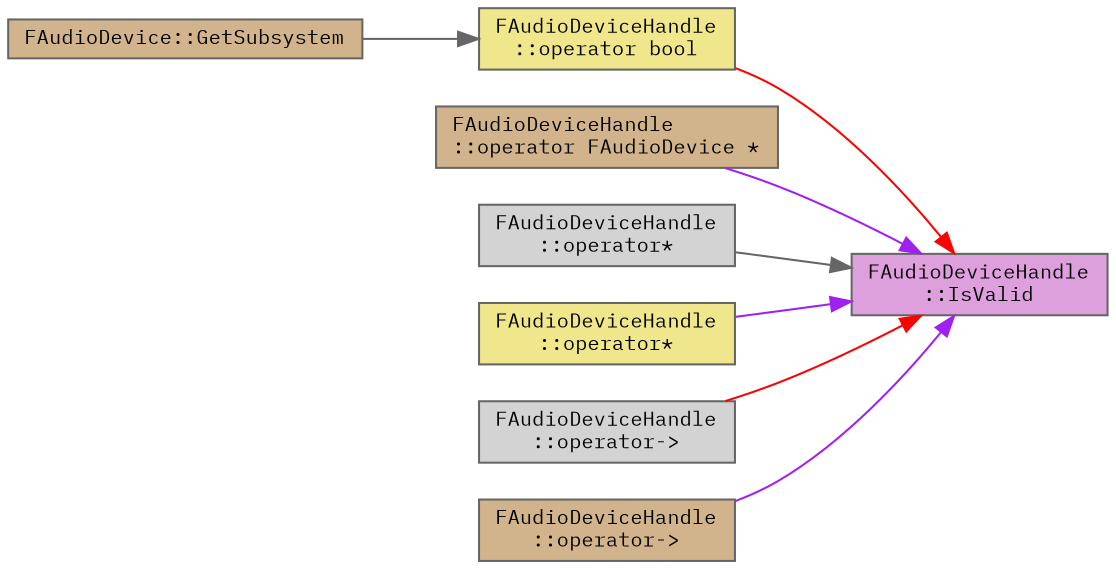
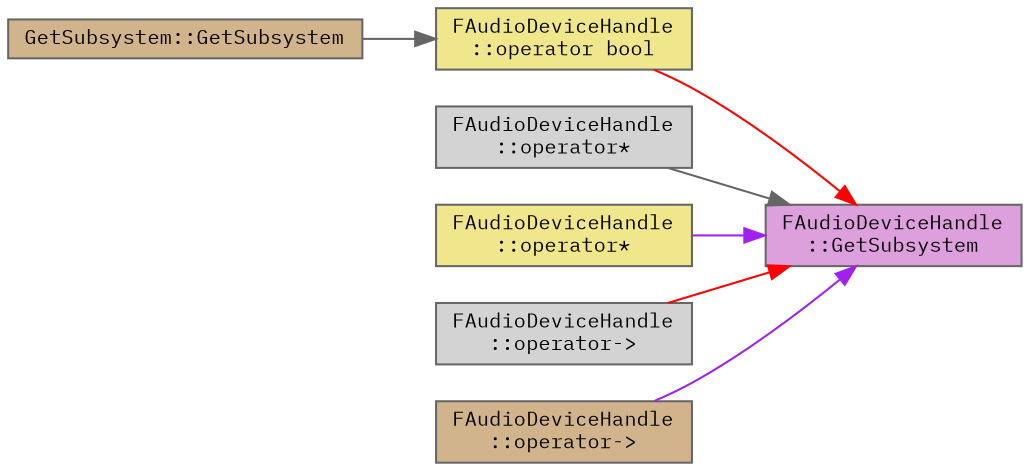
node "FAudioDevice::GetSubsystem": label "FAudioDevice::GetSubsystem" -> "GetSubsystem::GetSubsystem"
node "FAudioDeviceHandle ::operator FAudioDevice *": removed
node "FAudioDeviceHandle ::IsValid": label "FAudioDeviceHandle ::IsValid" -> "FAudioDeviceHandle ::GetSubsystem"
